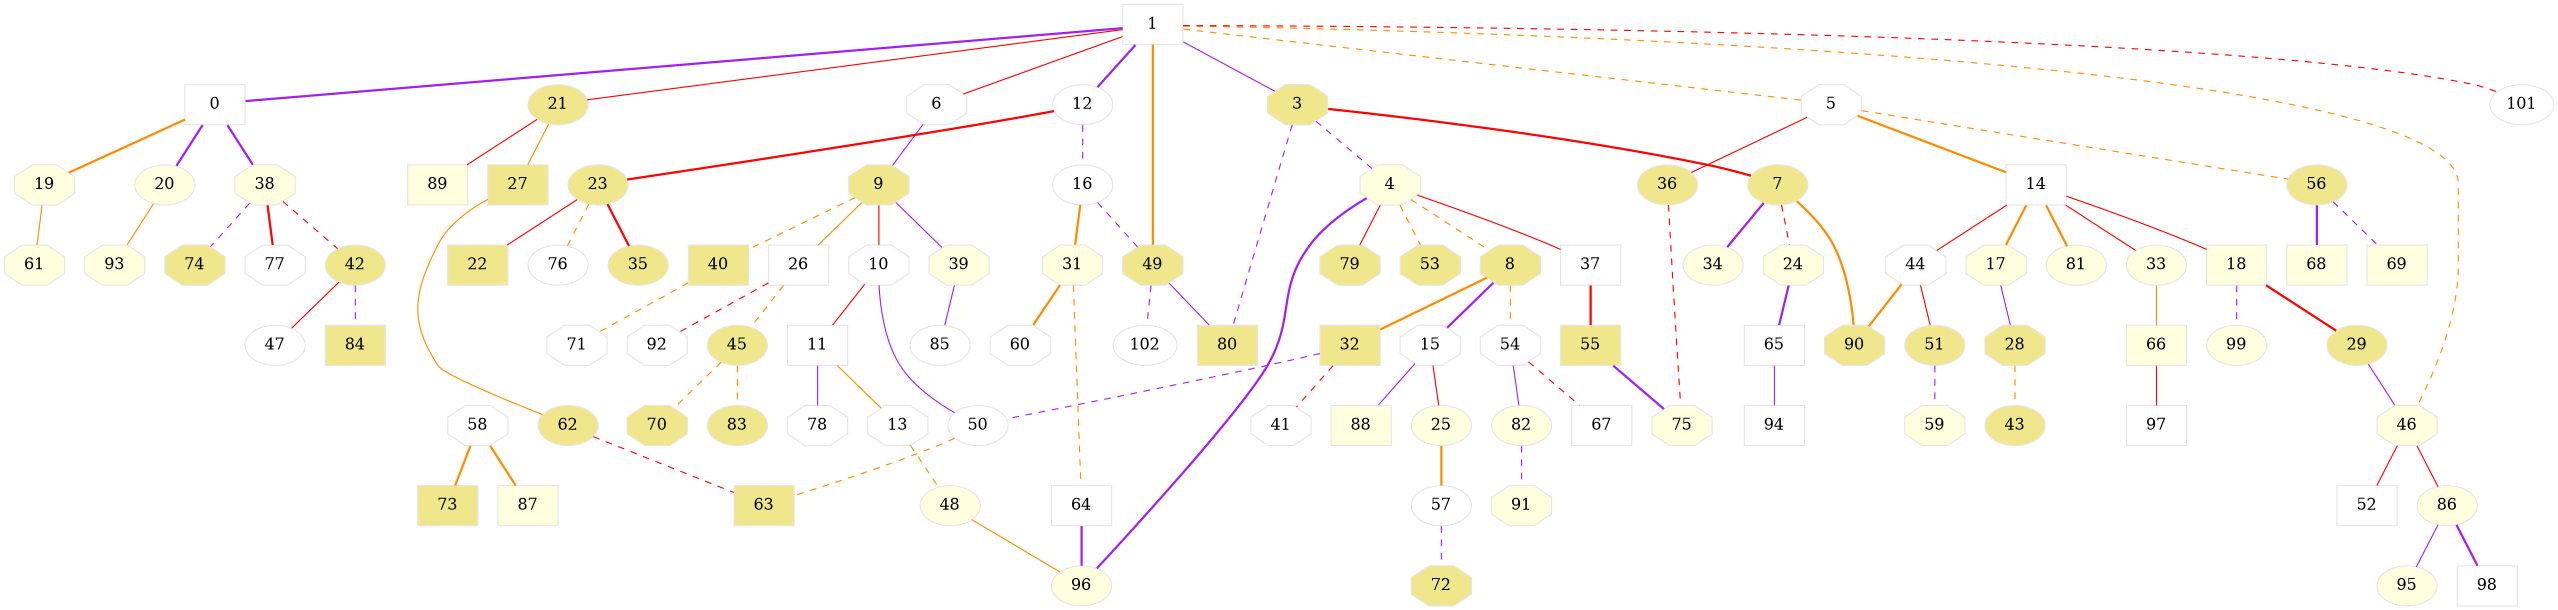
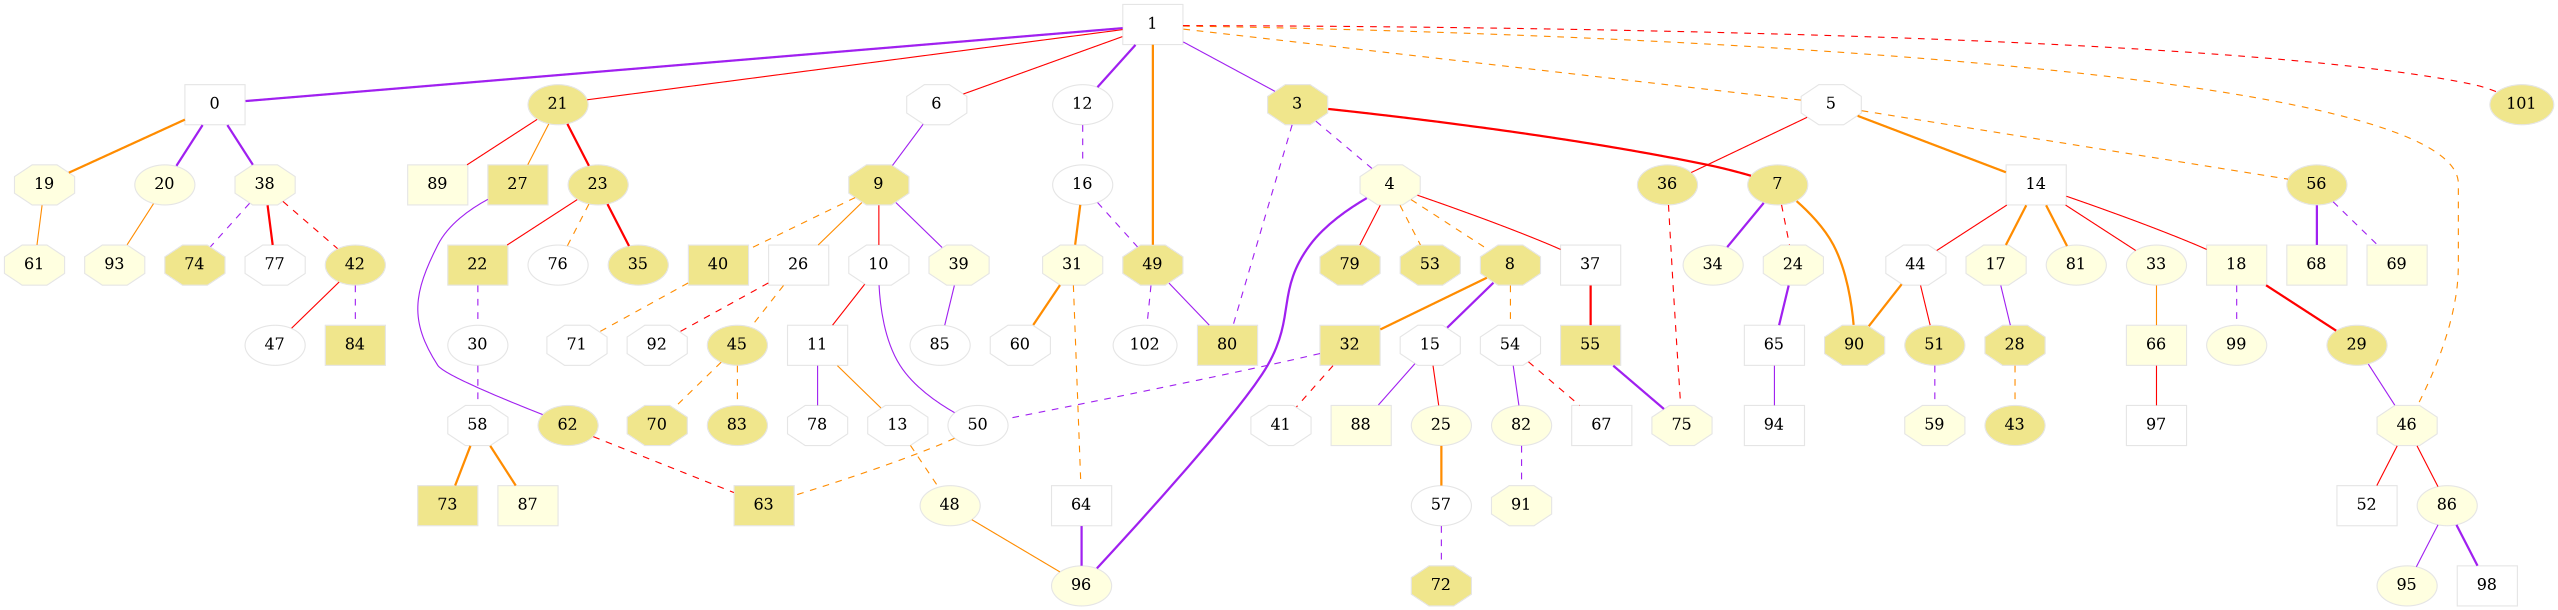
node "101": fillcolor white -> khaki
edge "12" -- "23": now "21" -- "23"
edge "27" -- "62": color darkorange -> purple
node "30": added
